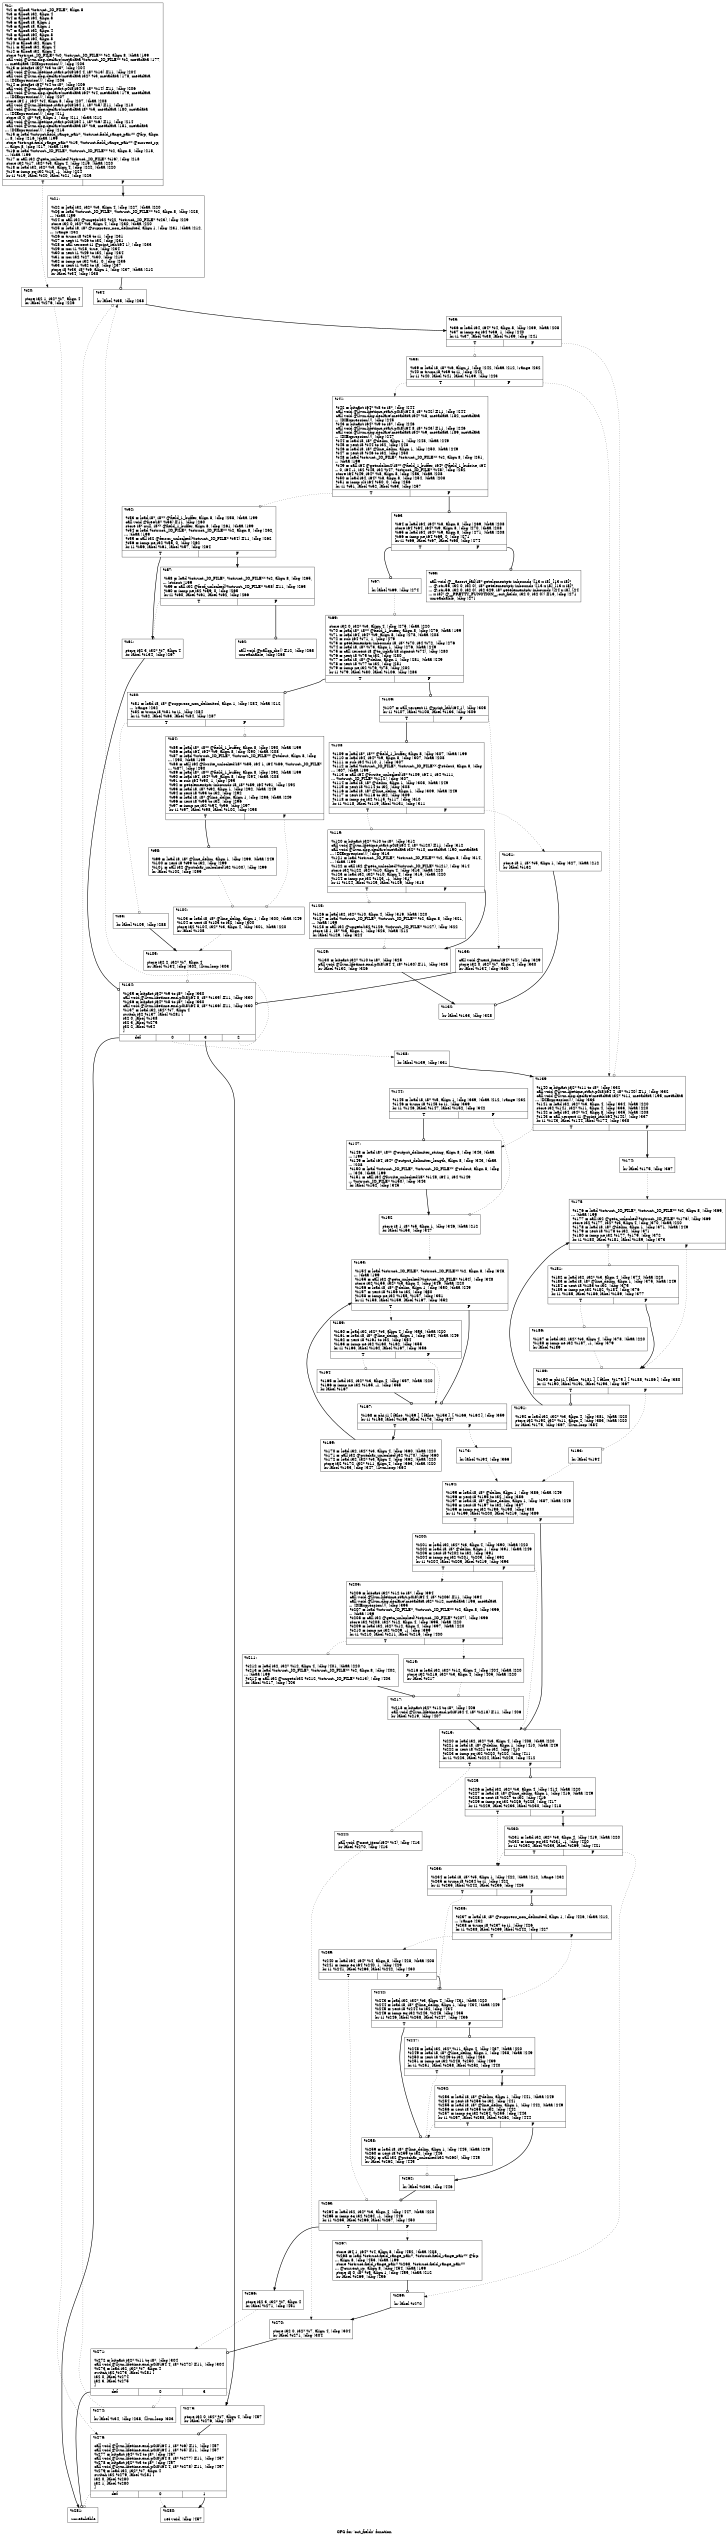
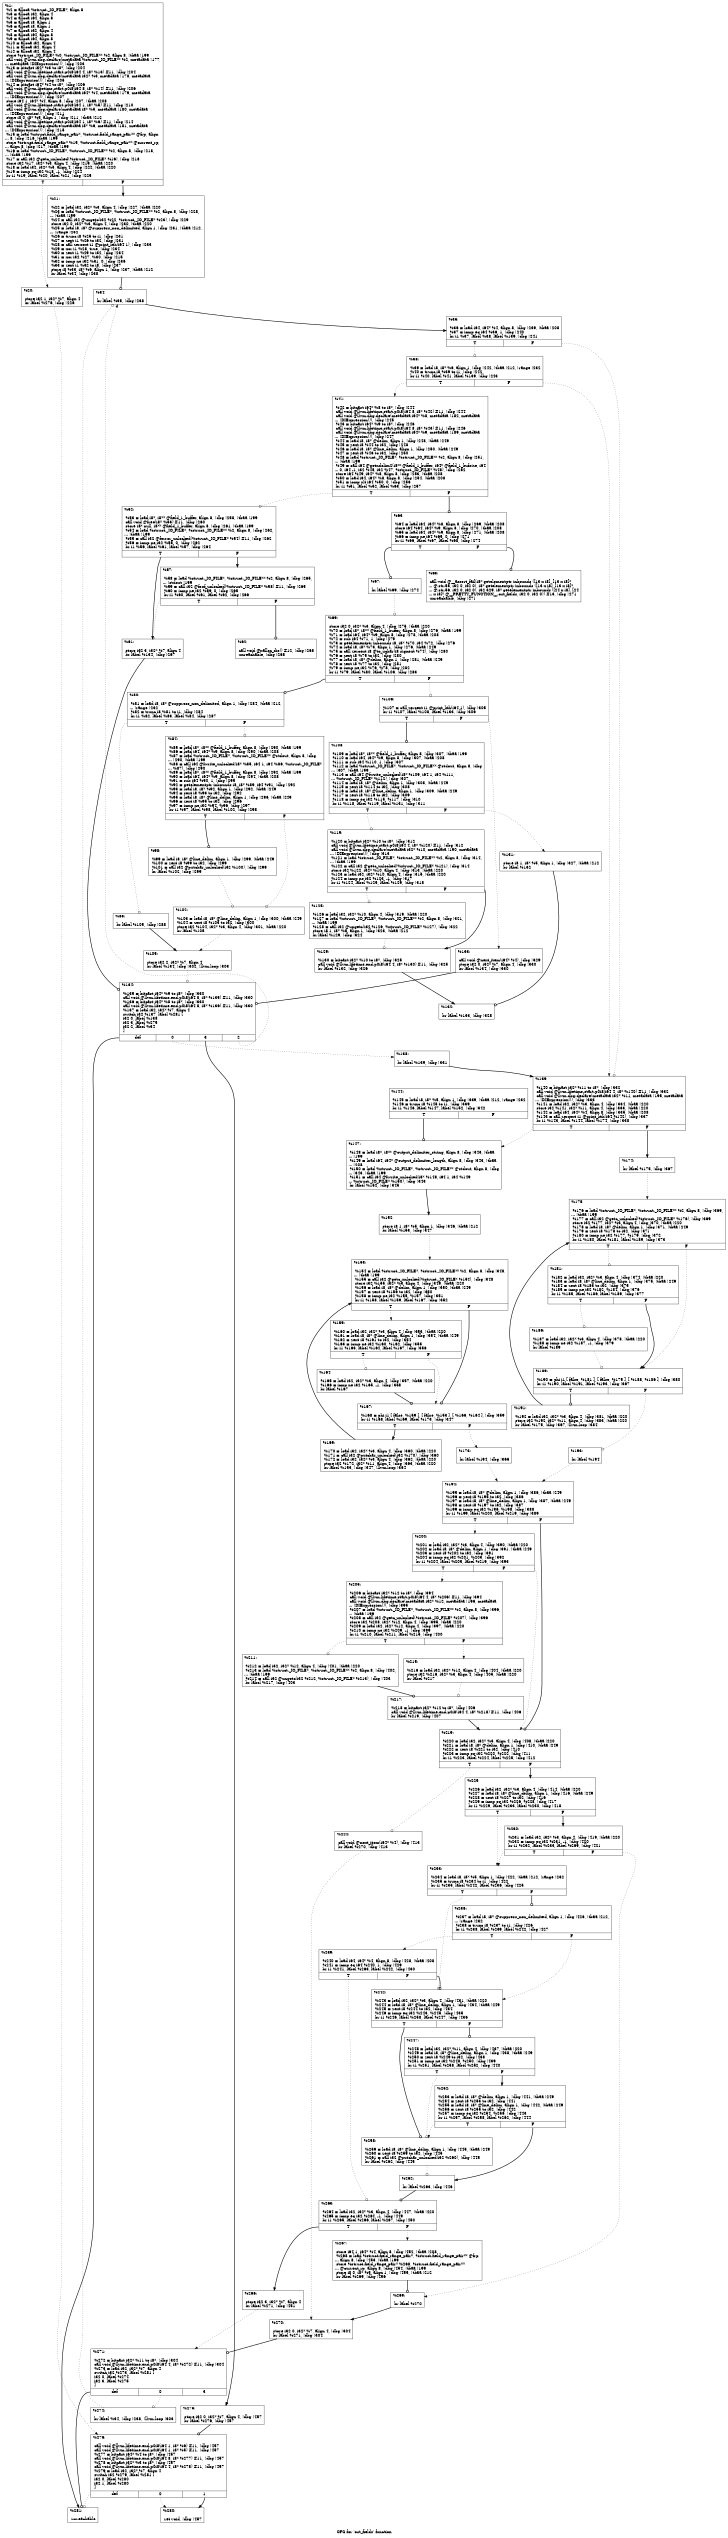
edge "%69:" -> "%106:": style bold -> dotted
edge "%144:" -> "%152:": removed
edge "%219:" -> "%225:": arrowhead odot -> normal
